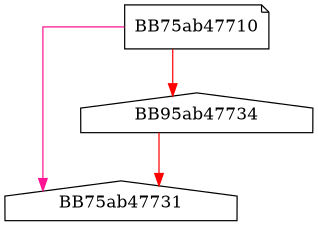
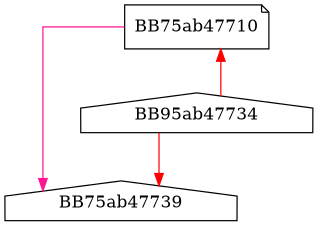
edge "BB75ab47710" -> "BB95ab47734": reversed
node "BB75ab47731": label "BB75ab47731" -> "BB75ab47739"
